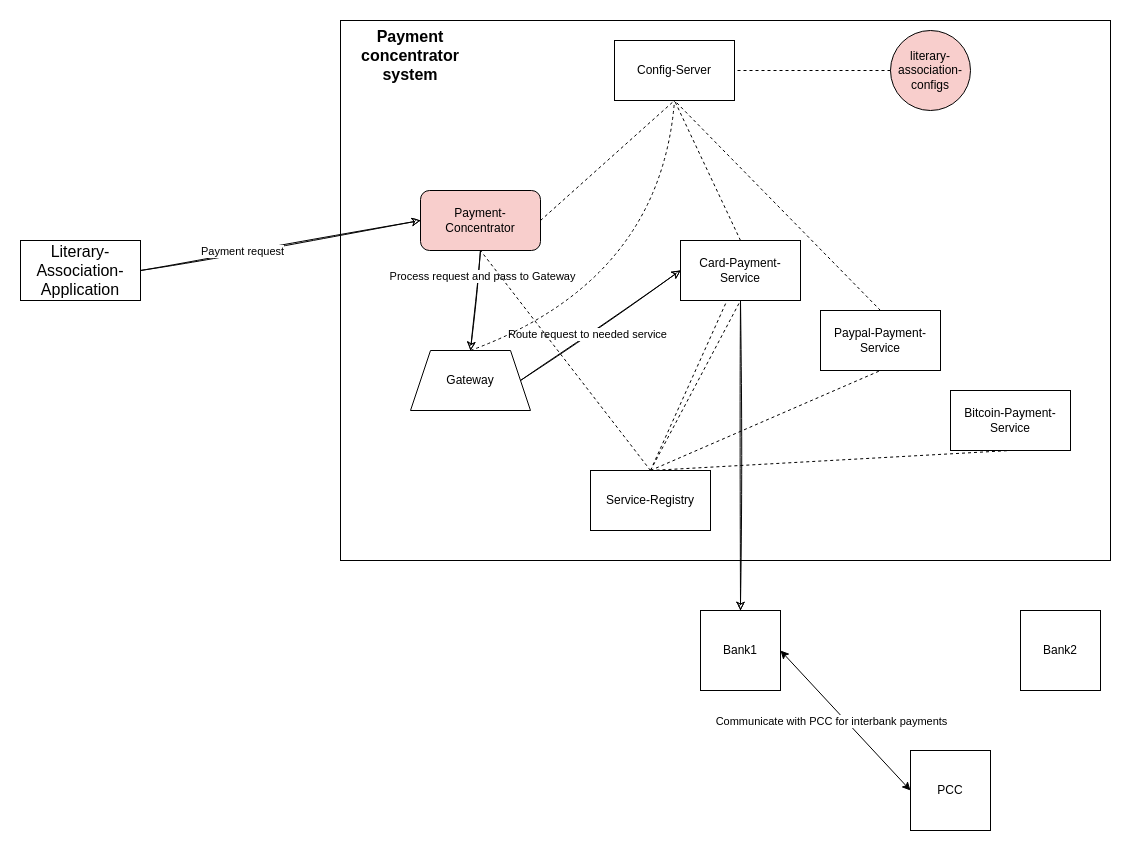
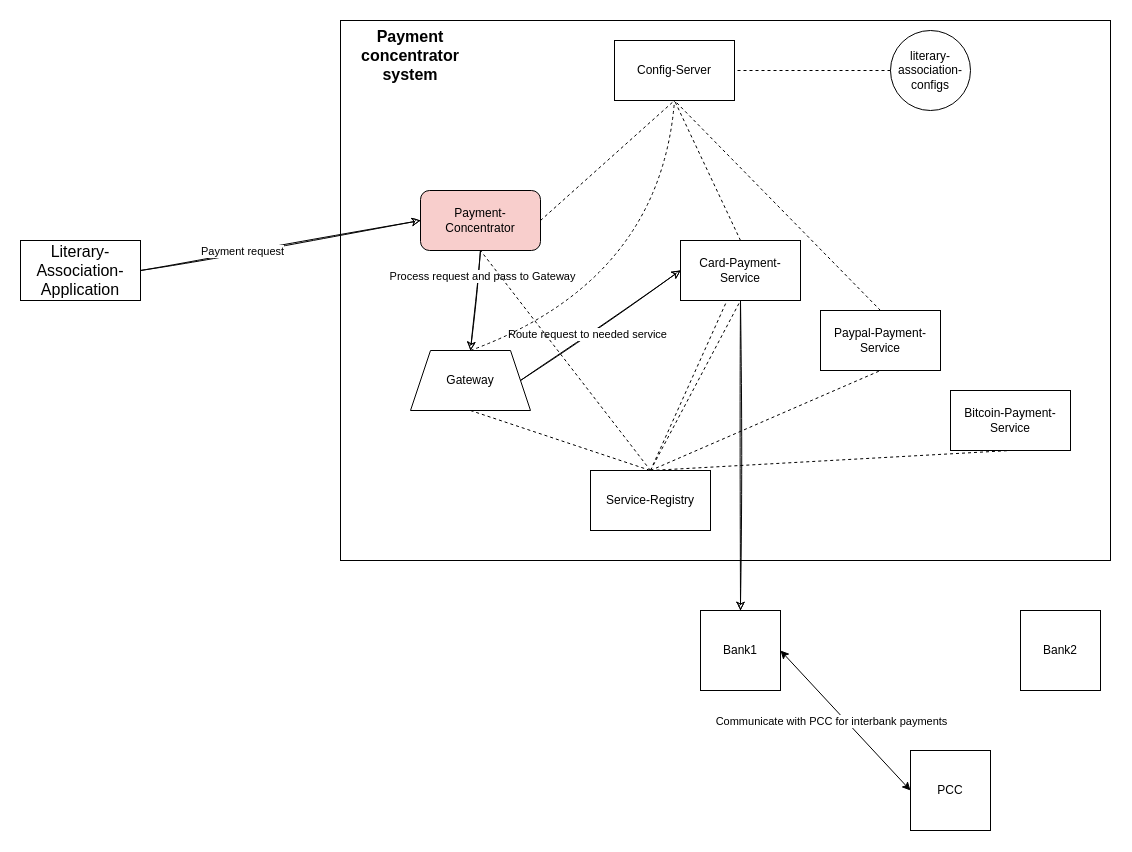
node "literary-association-configs": fillcolor #f8cecc -> #ffffff
edge "Gateway" -- "Service-Registry": added
